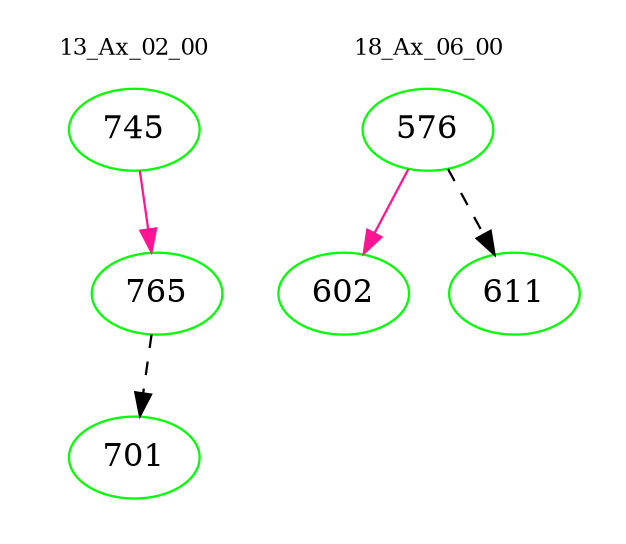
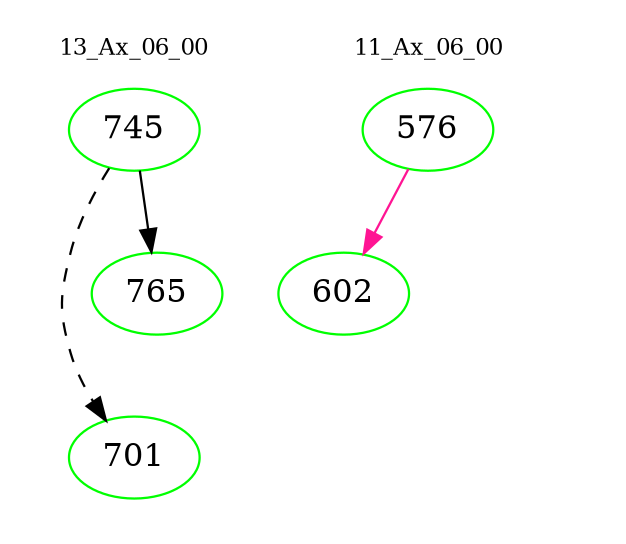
cluster "13_Ax_02_00": label "13_Ax_02_00" -> "13_Ax_06_00"
cluster "18_Ax_06_00": label "18_Ax_06_00" -> "11_Ax_06_00"
edge "745" -> "765": color deeppink -> black
node "611": removed
edge "765" -> "701": now "745" -> "701"
